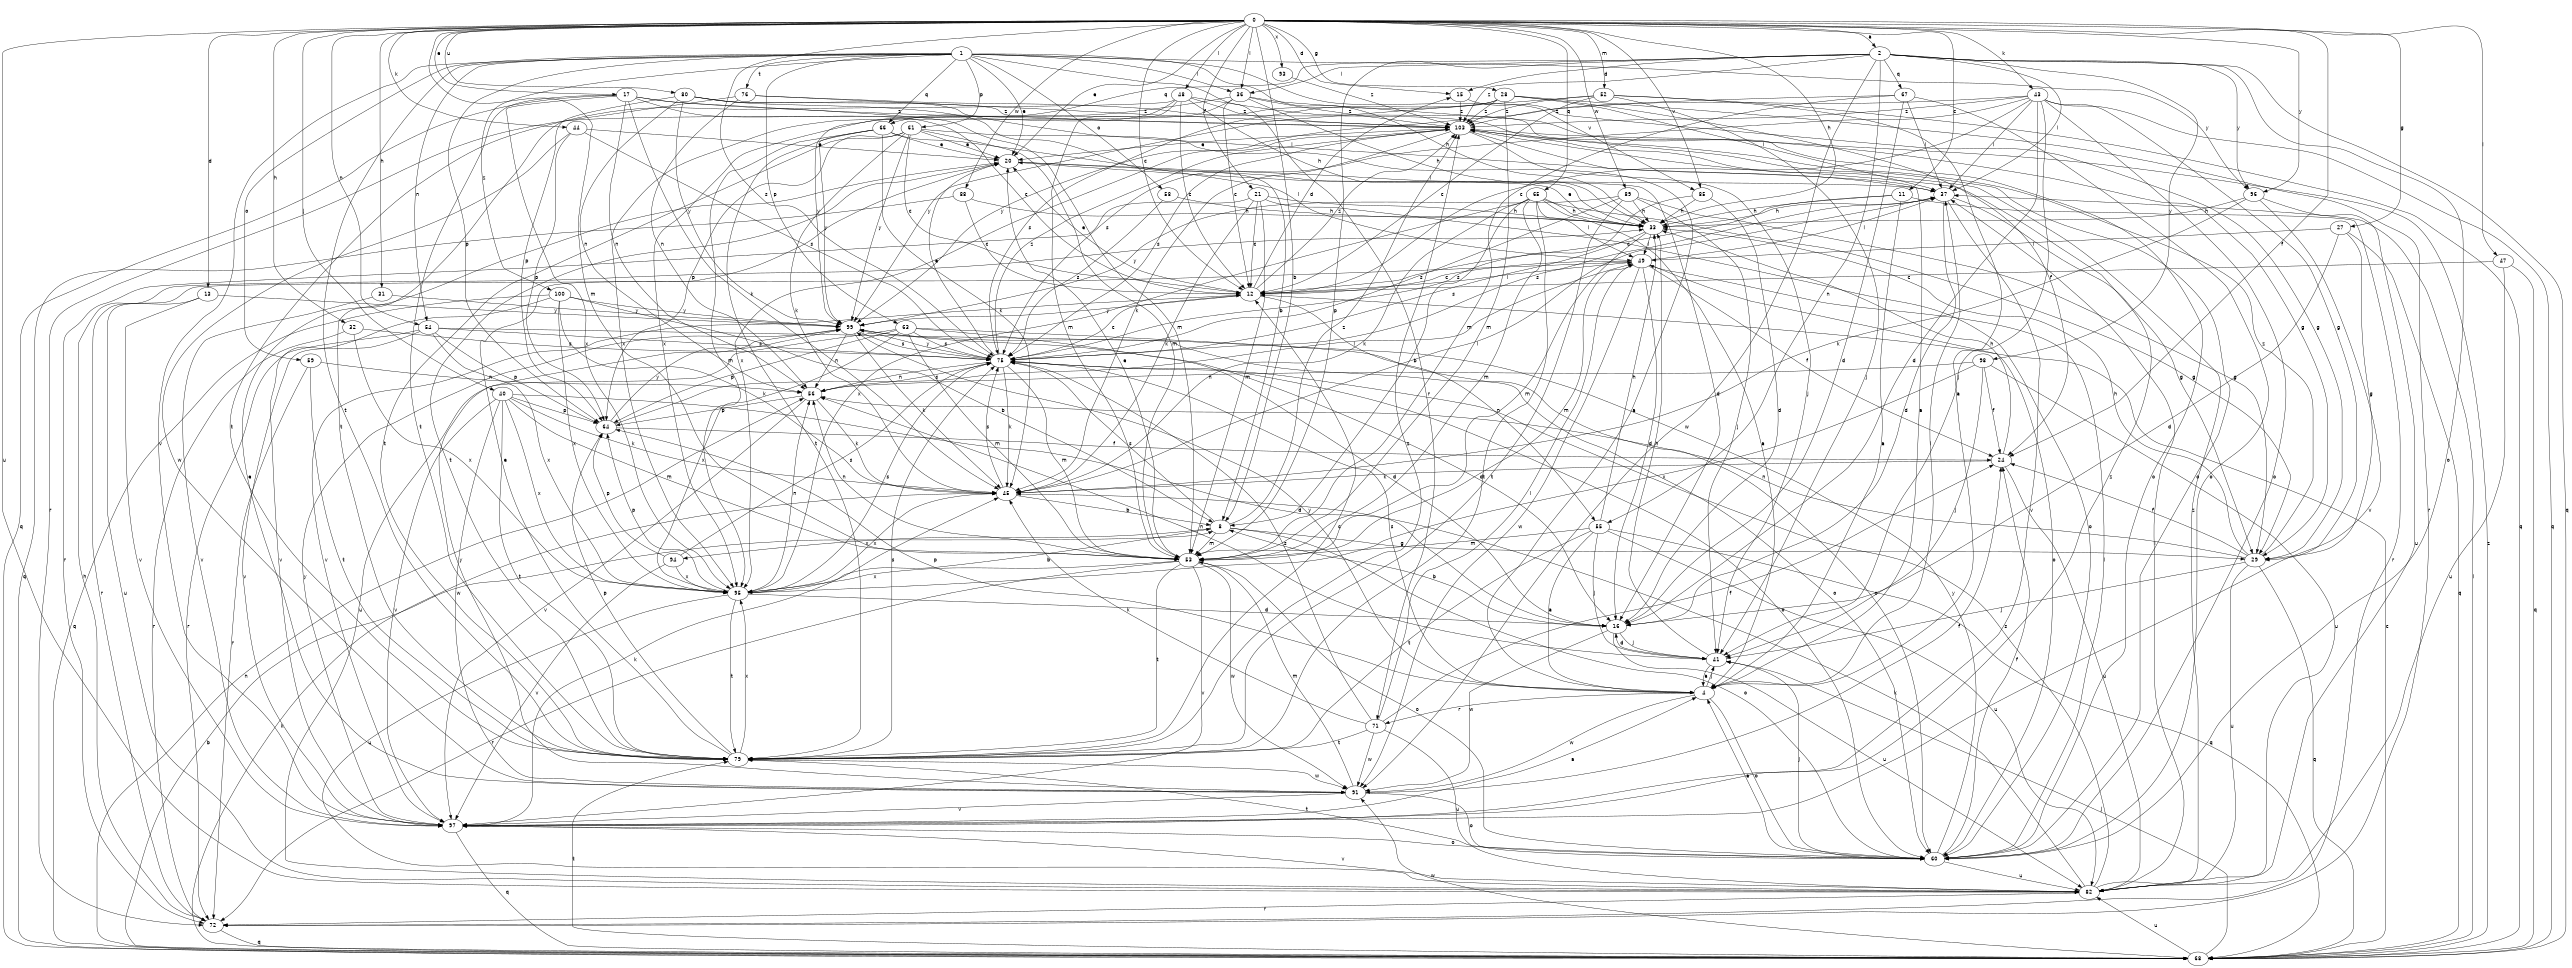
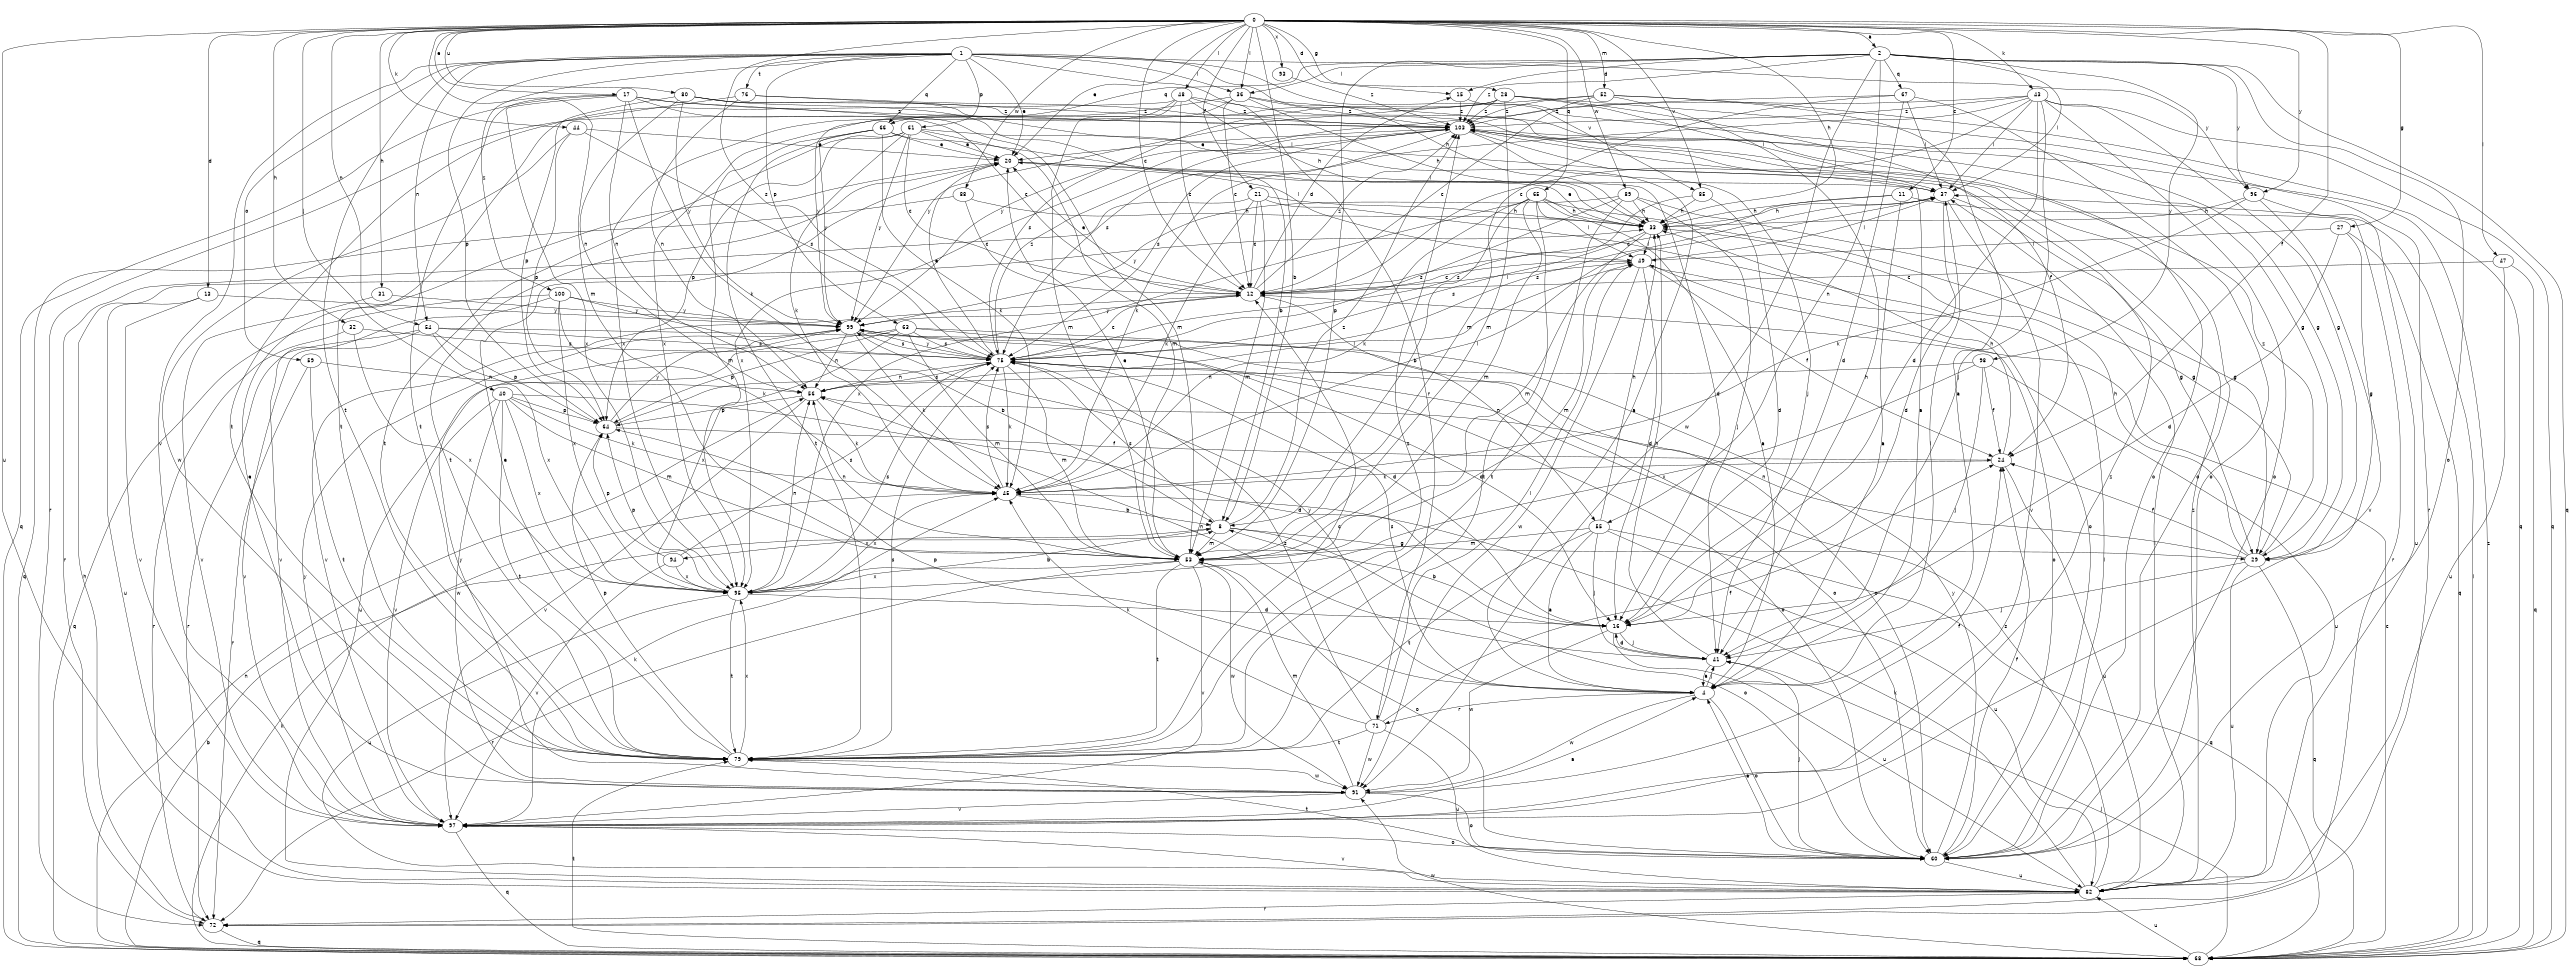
node "58": removed
edge "49" -> "72": removed, label "r"
edge "52" -> "41": label "j" -> "h"
